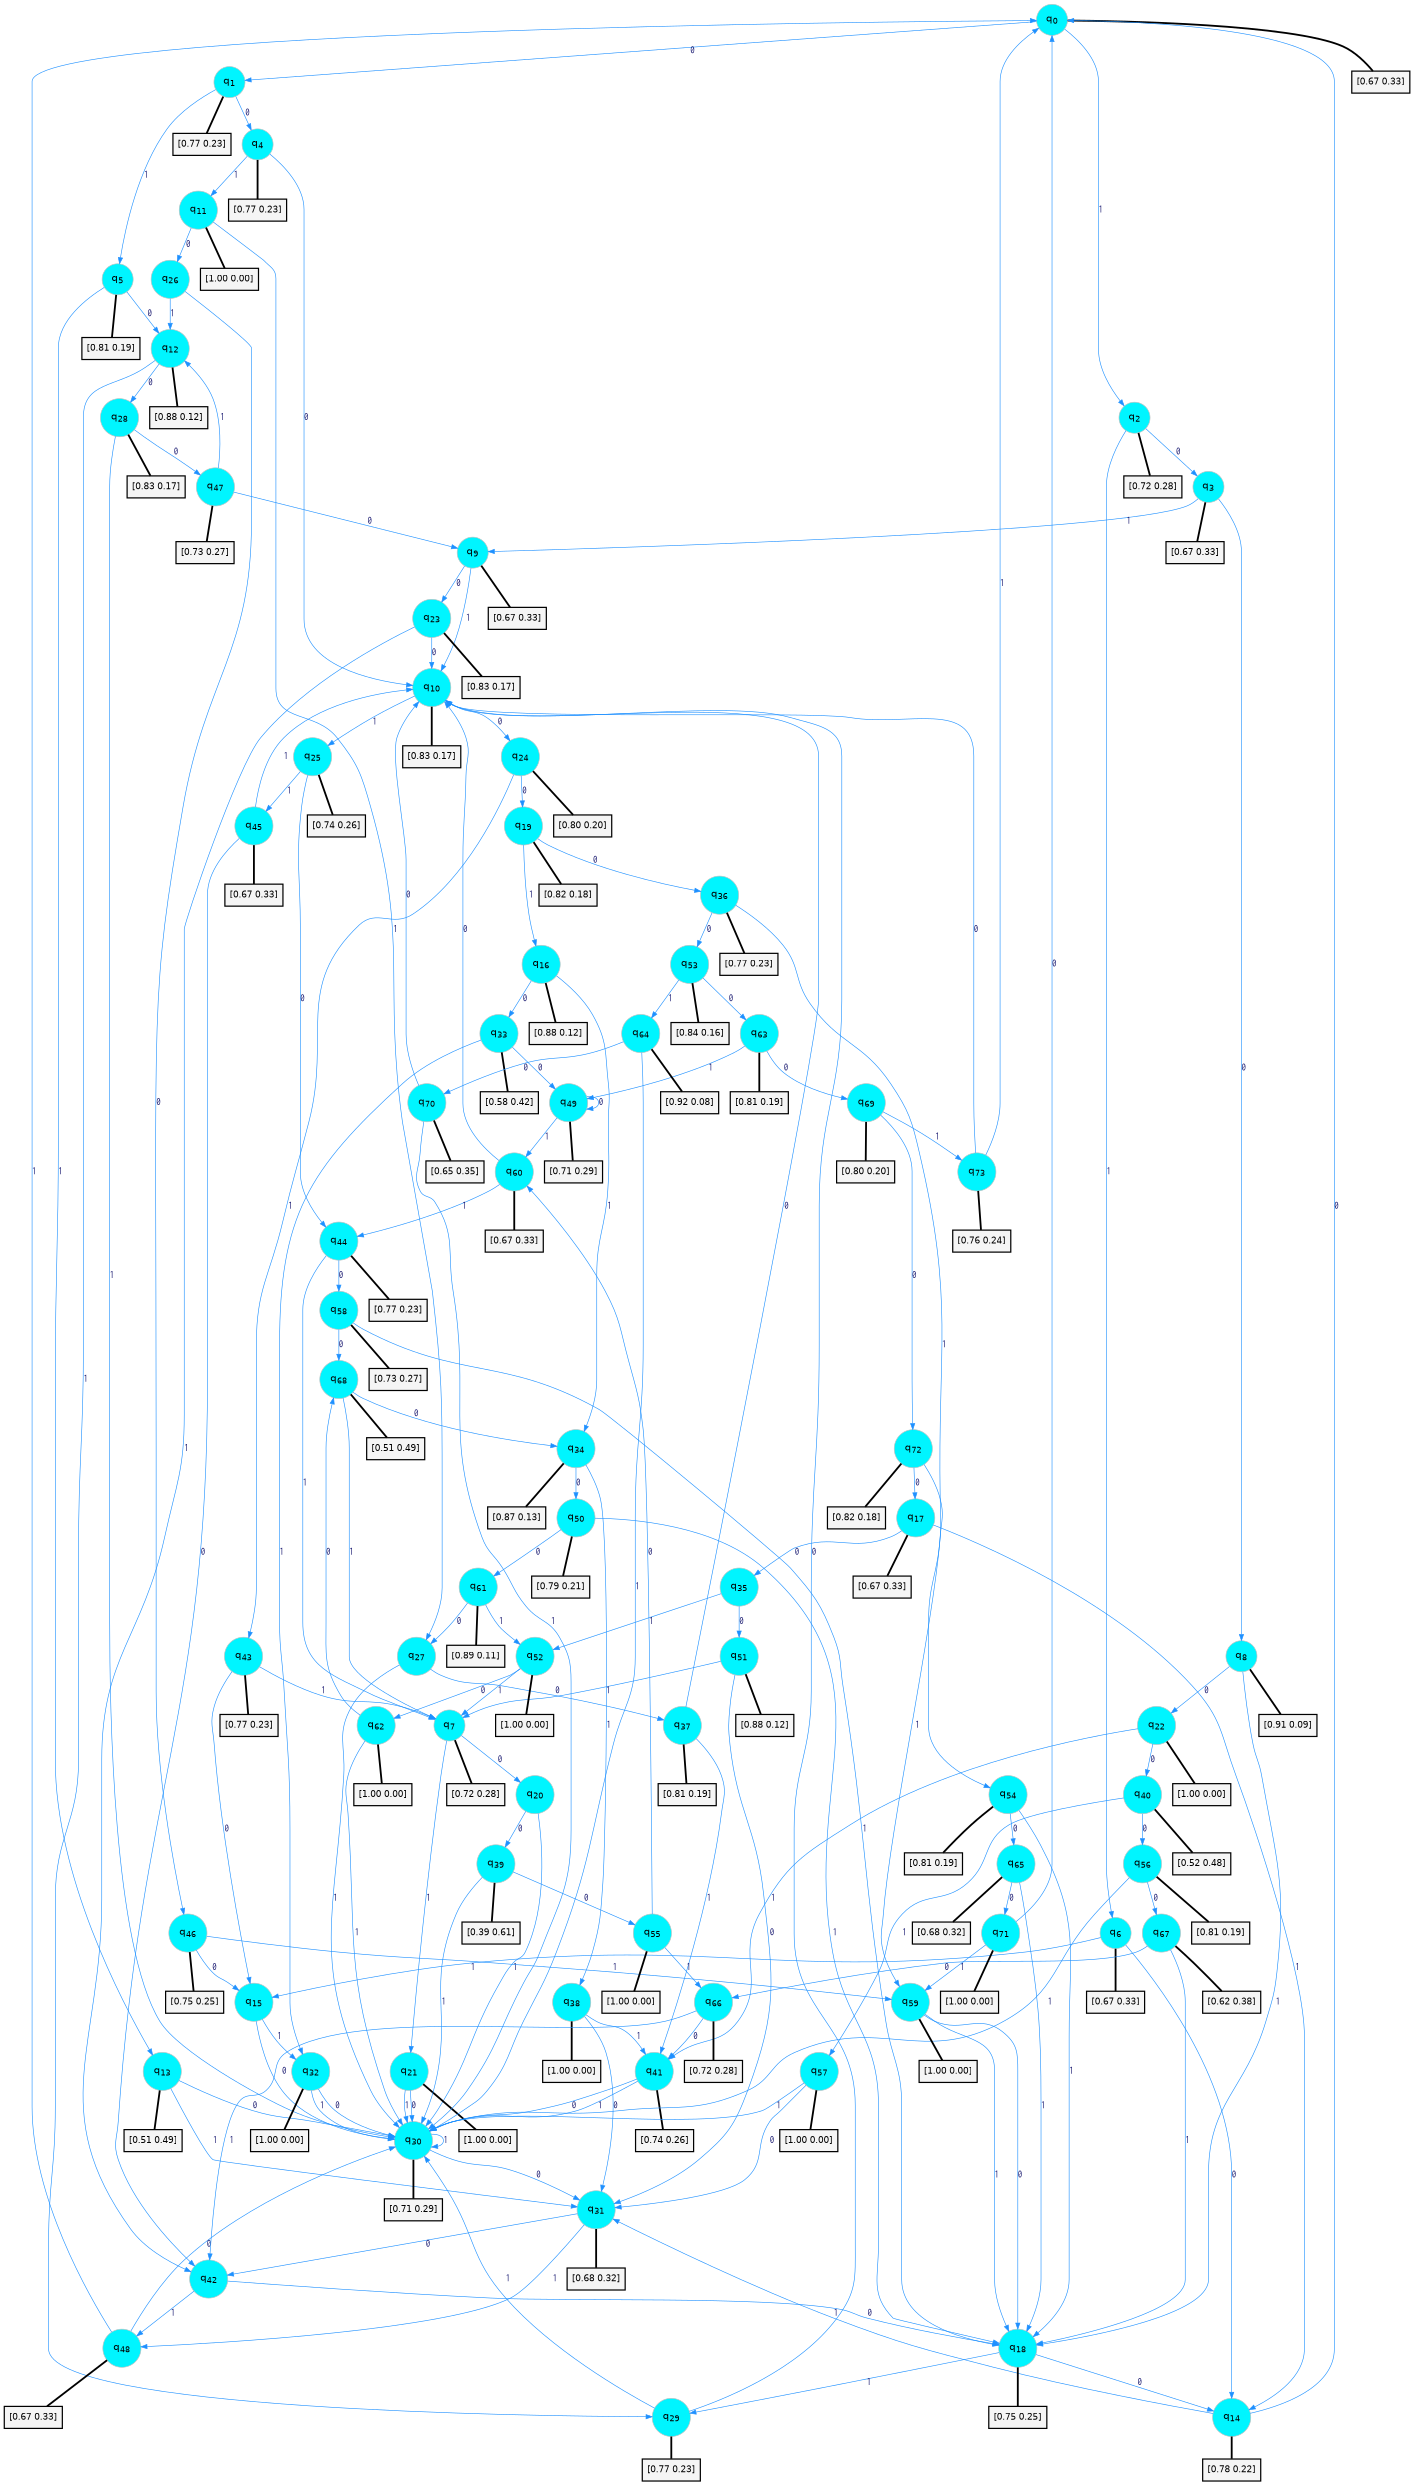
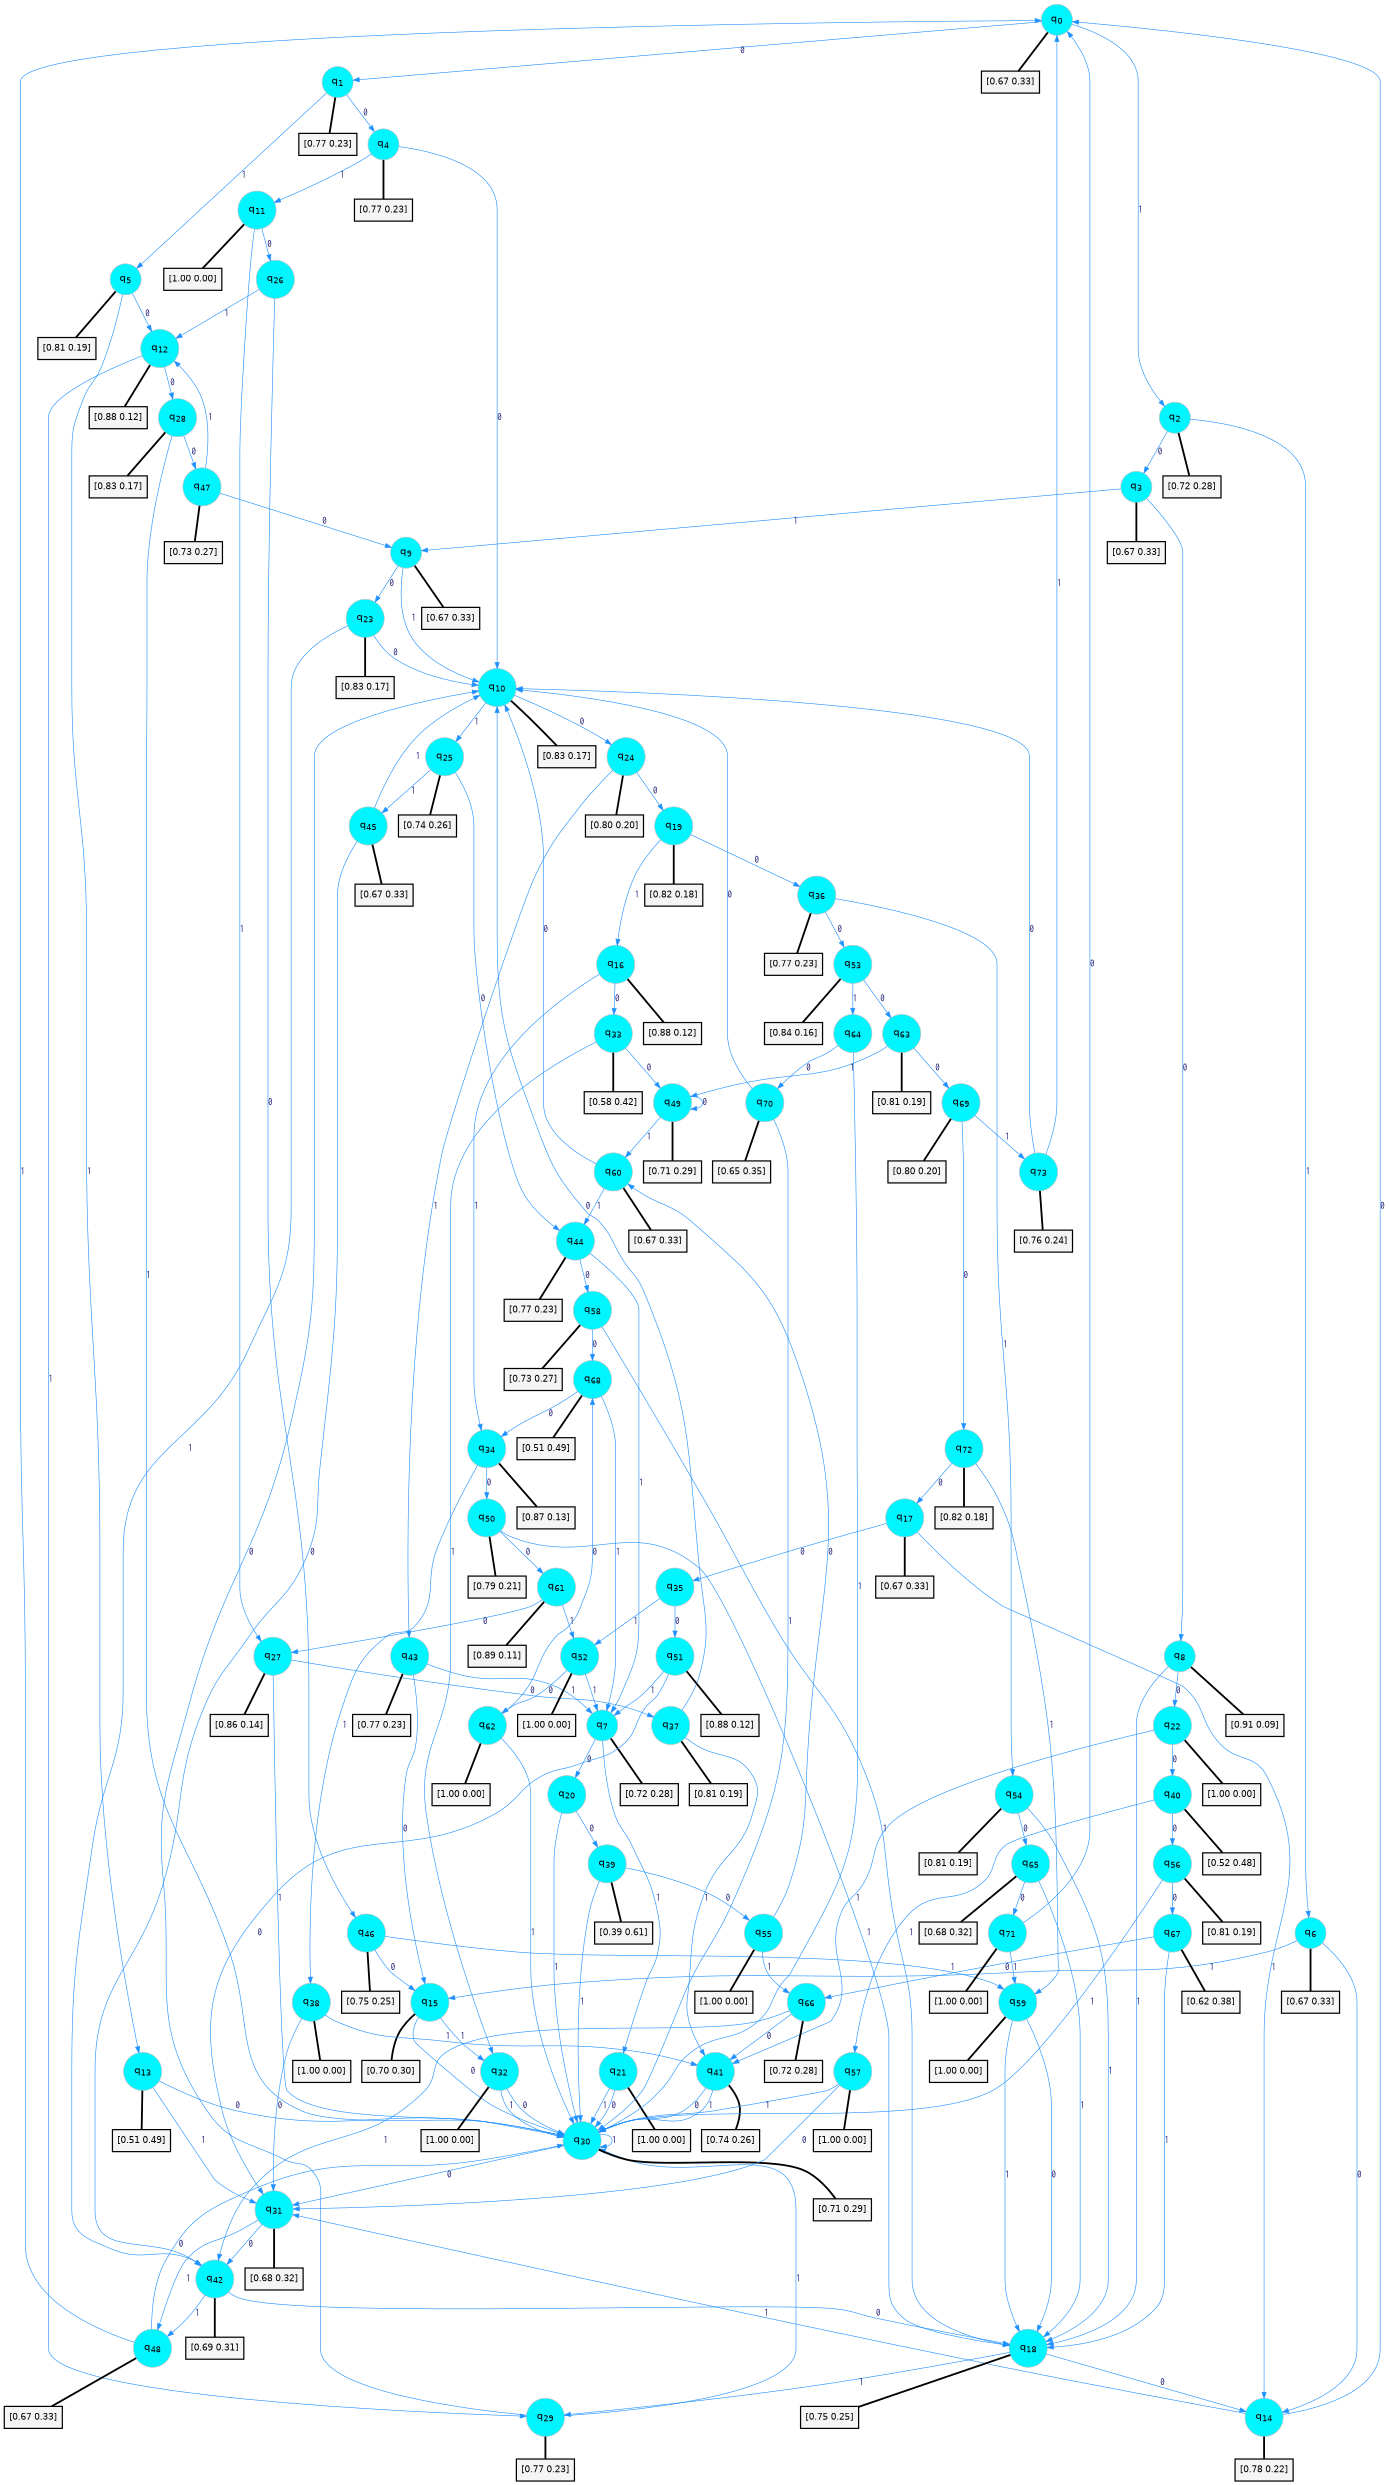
node "[0.92 0.08]": removed
node "[0.86 0.14]": added
node "[0.70 0.30]": added
node "[0.69 0.31]": added
